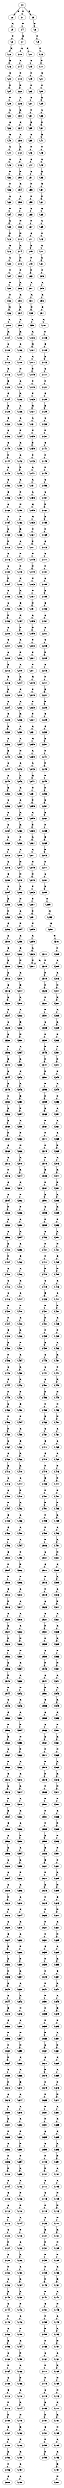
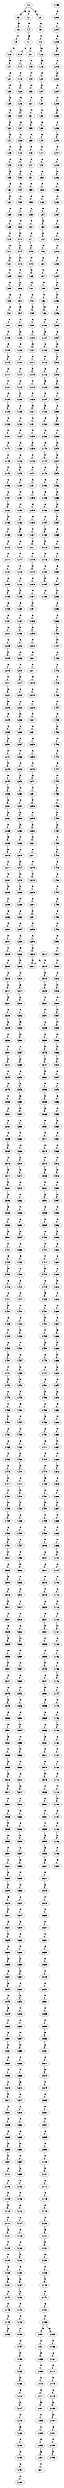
node "S192": removed
edge "S753" -> "S757": now "S755" -> "S757"
